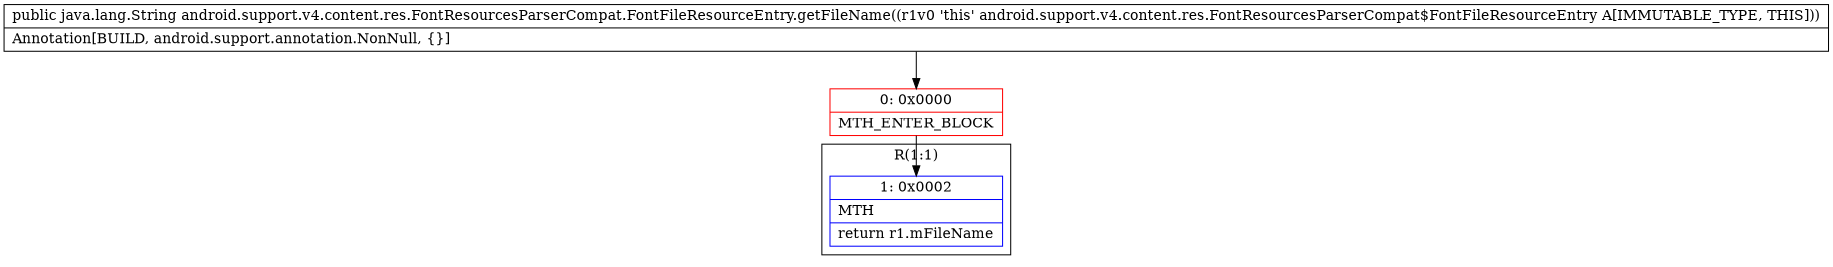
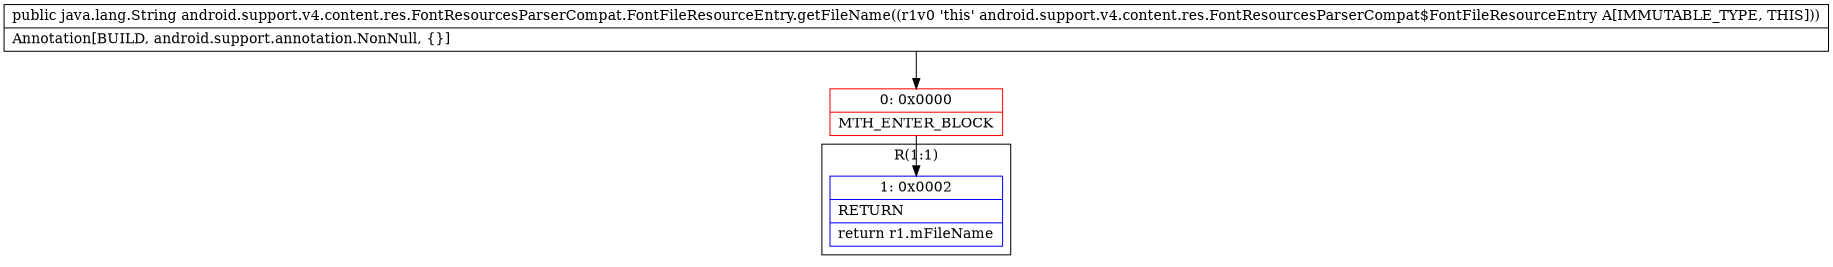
node "1: 0x0002": text "MTH" -> "RETURN"
